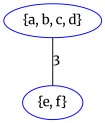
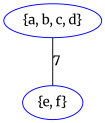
edge "{a, b, c, d}" -- "{e, f}": label "3" -> "7"
